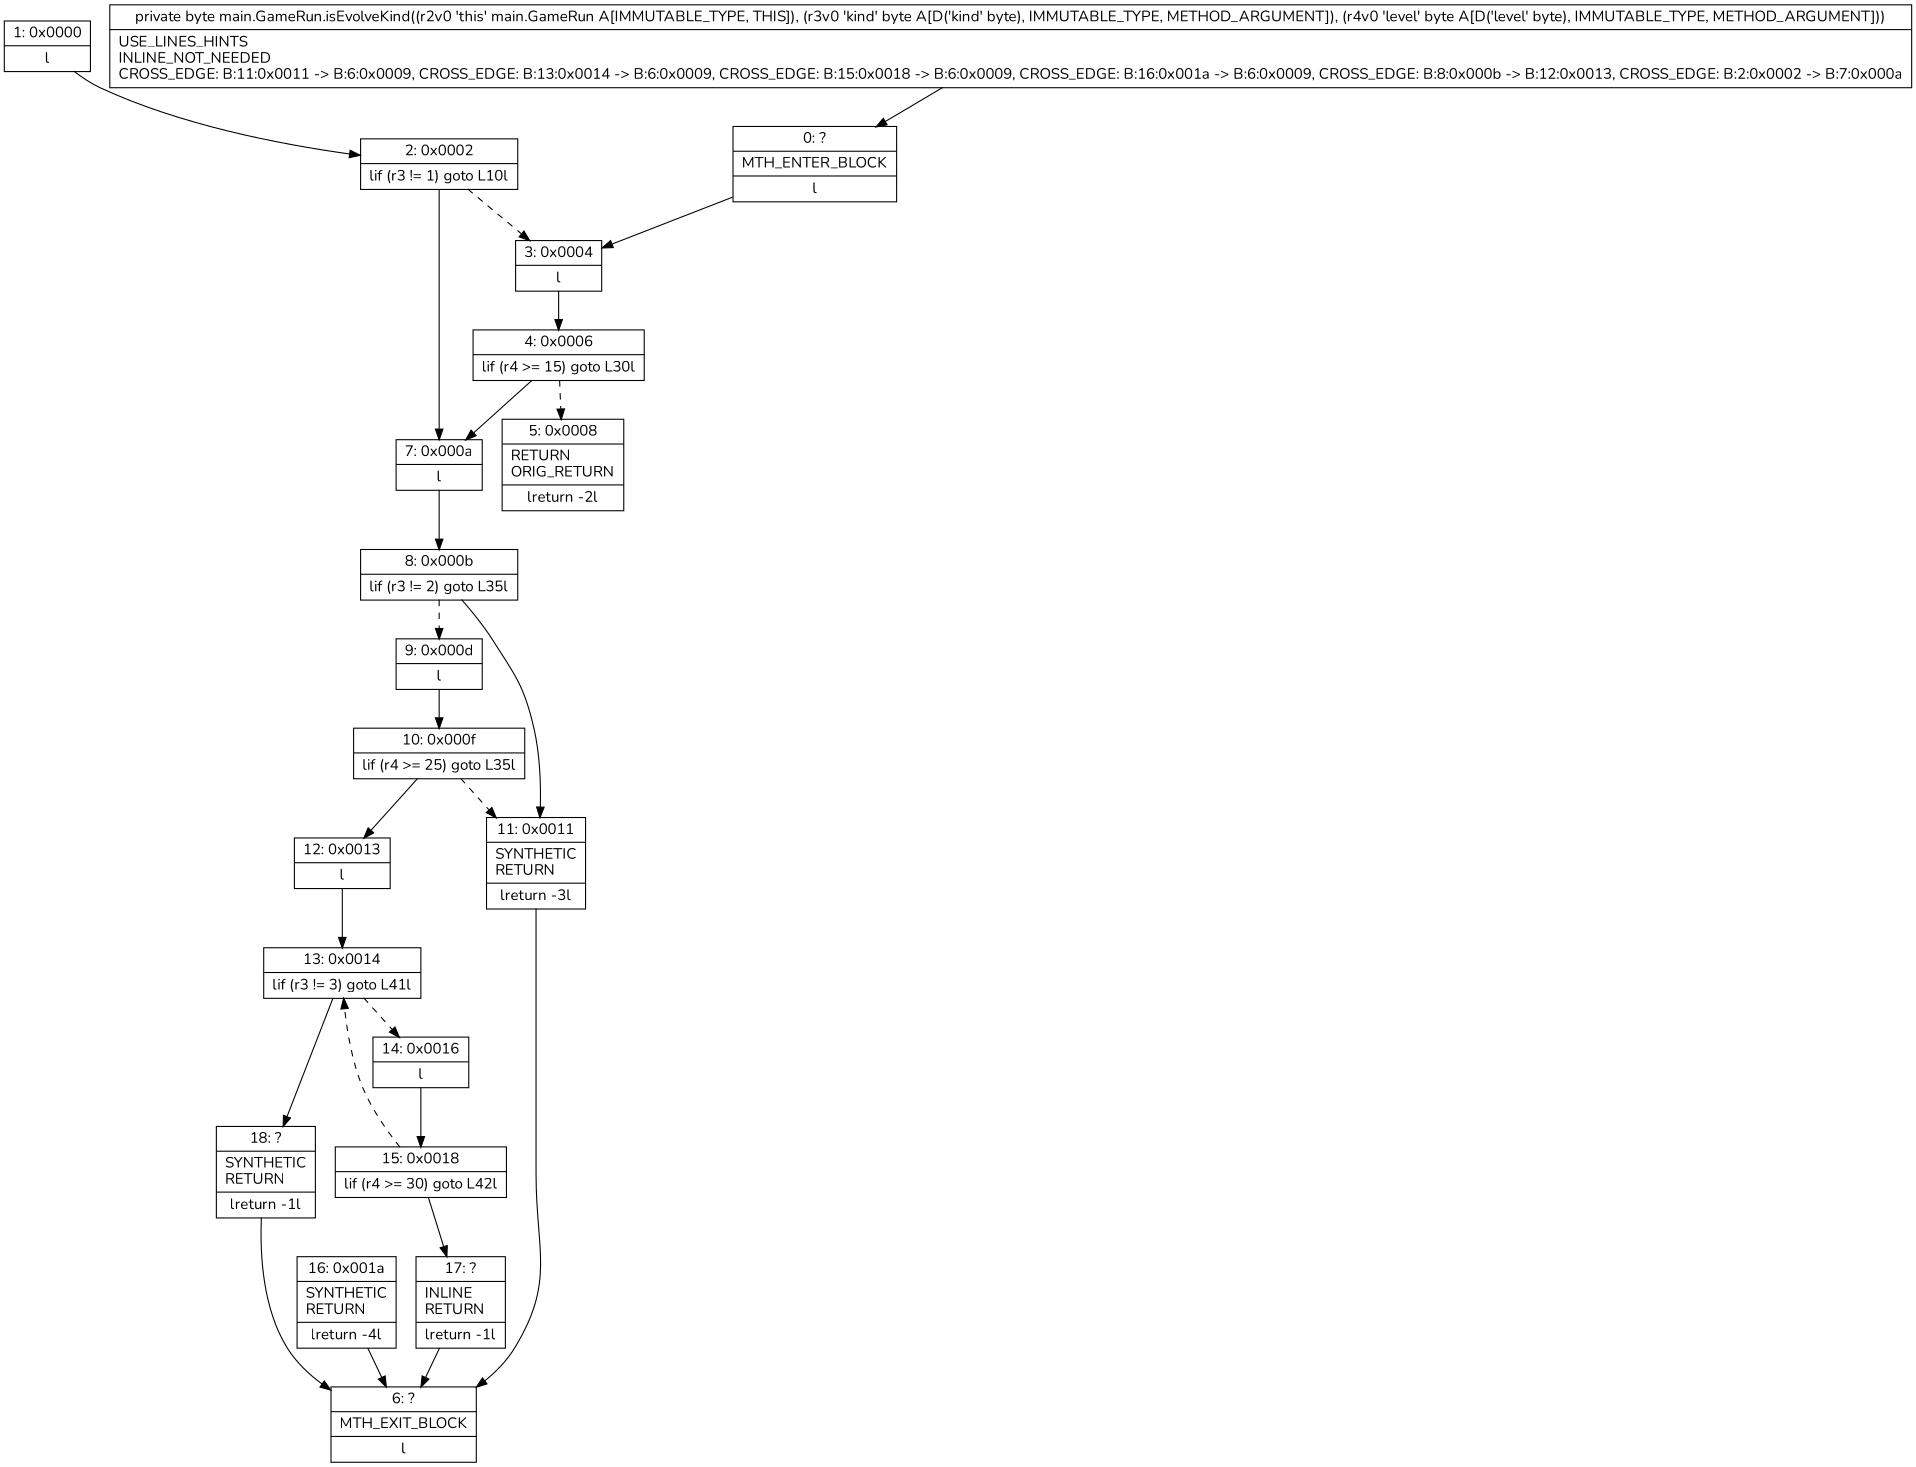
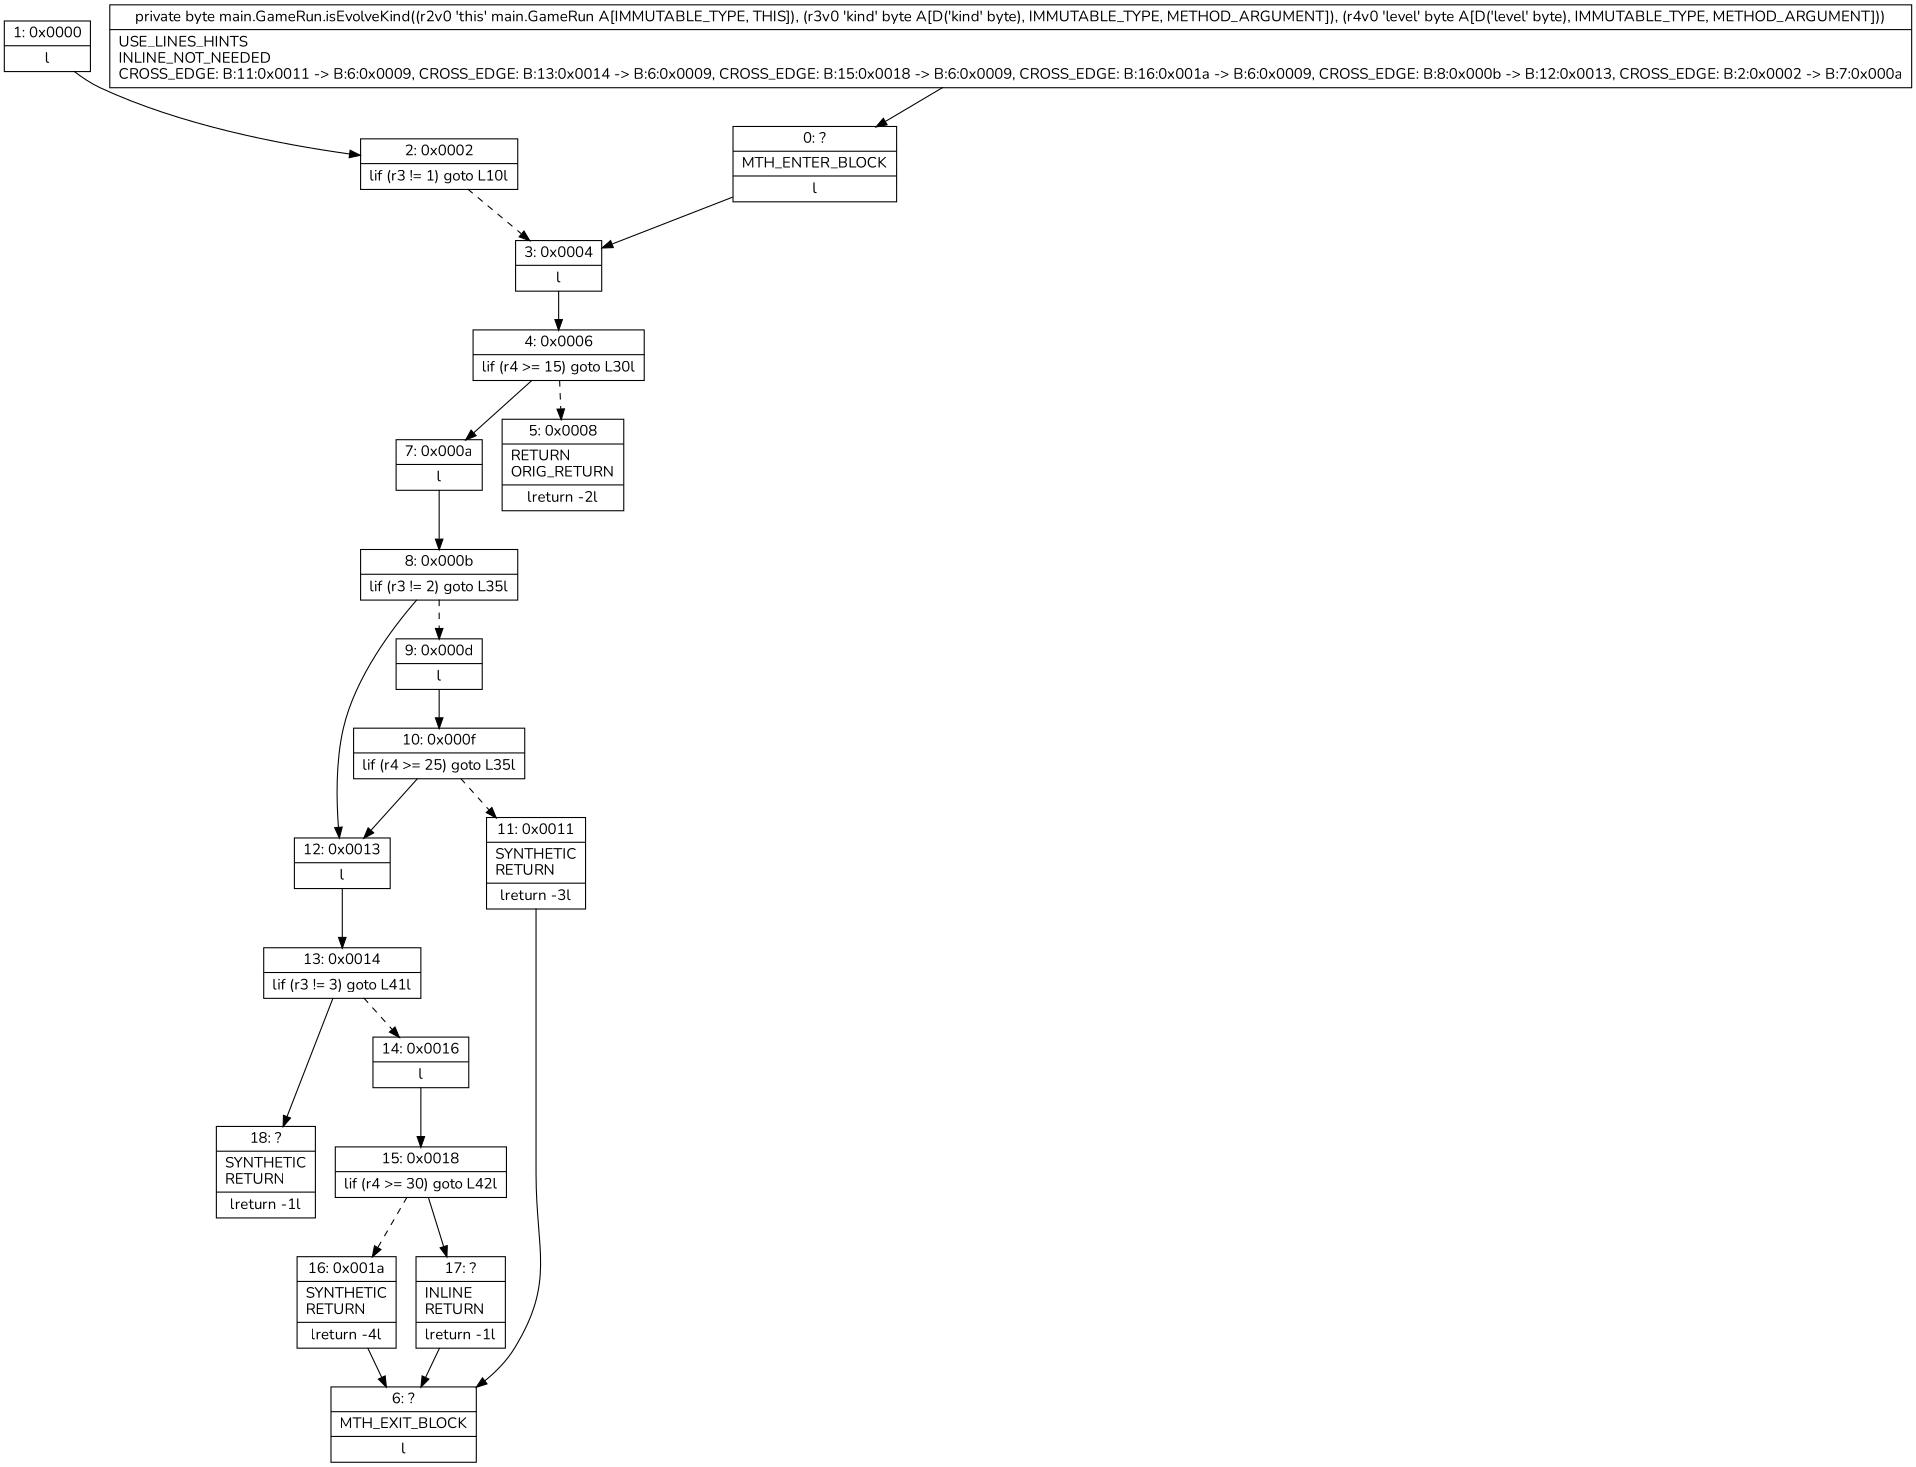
edge "2: 0x0002" -> "7: 0x000a": removed
edge "8: 0x000b" -> "11: 0x0011": now "8: 0x000b" -> "12: 0x0013"
edge "15: 0x0018" -> "13: 0x0014": now "15: 0x0018" -> "16: 0x001a"
edge "18: ?" -> "6: ?": removed
